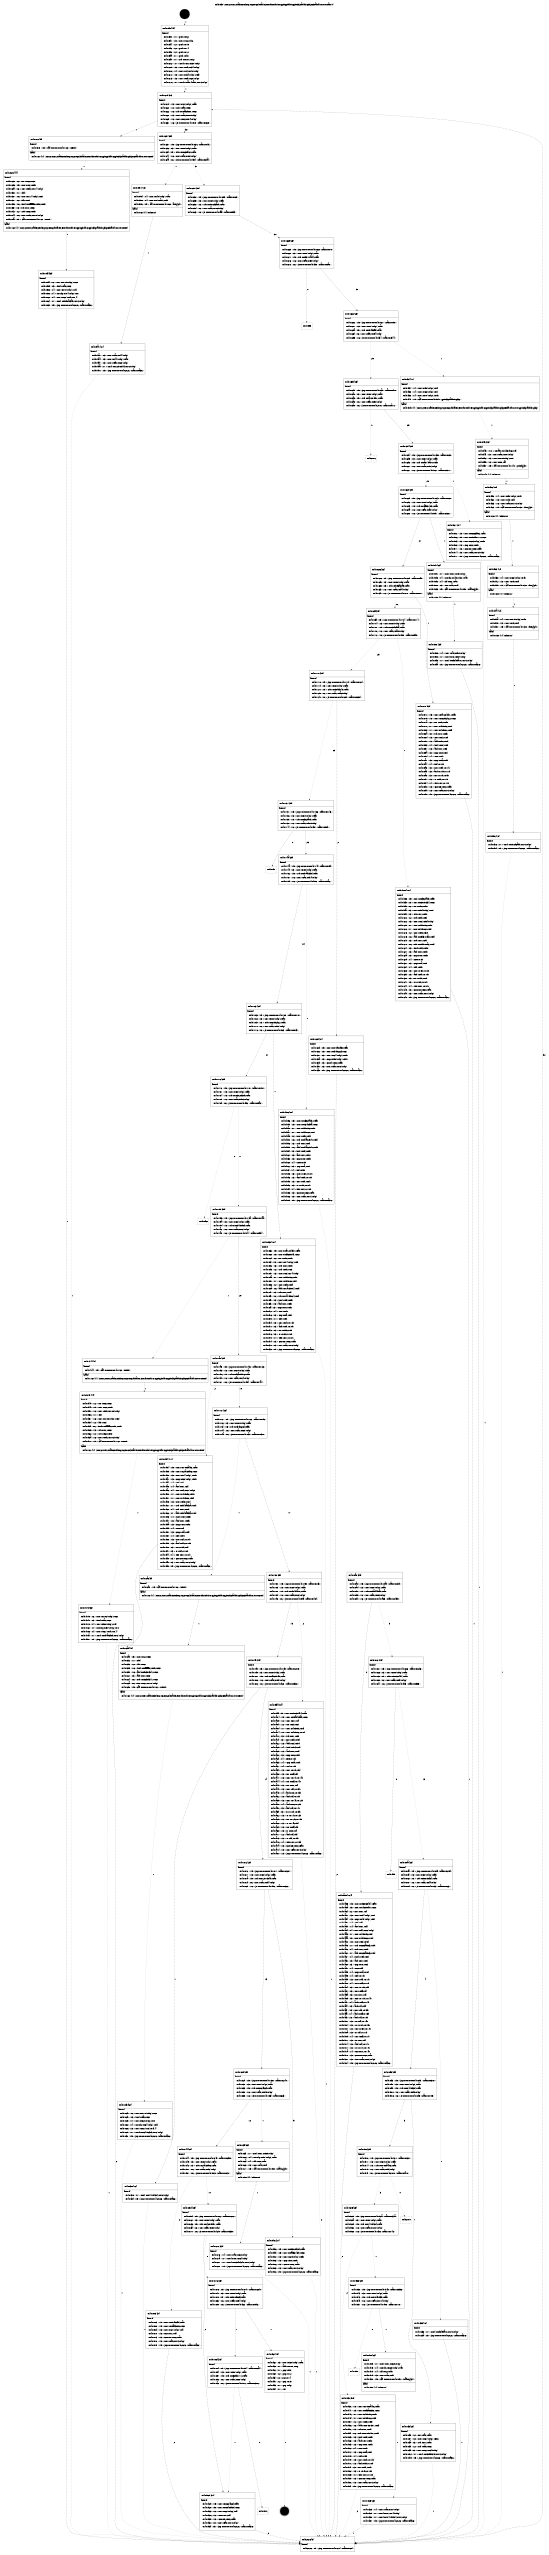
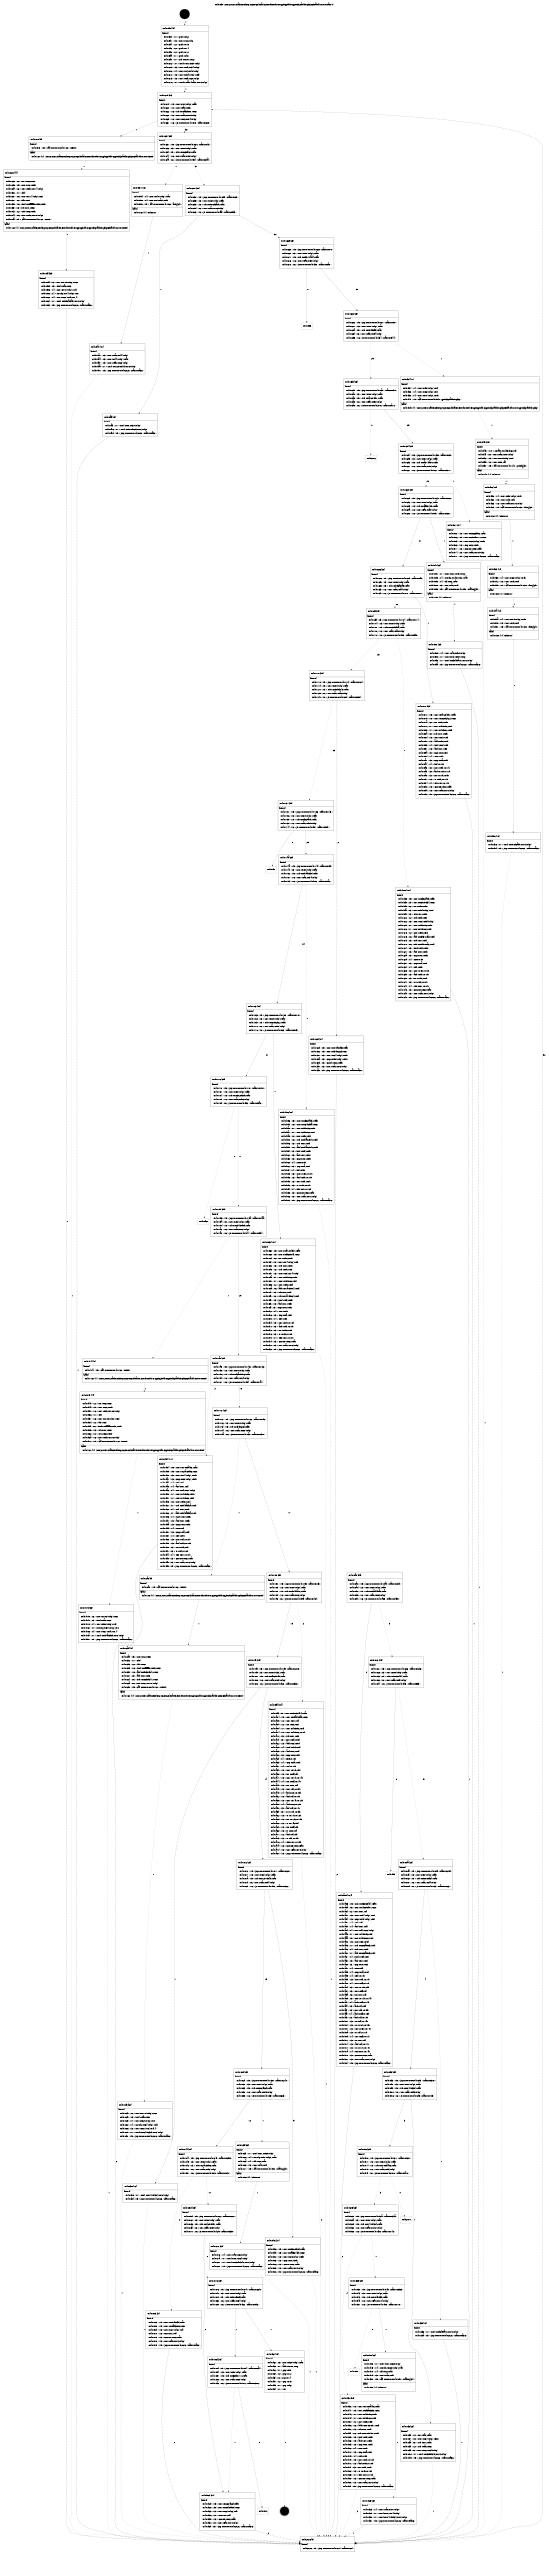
node "0x401faf [19]": added
edge "0x4018c1 [25]" -> "0x4018da [25]": label " 13" -> " 5"
